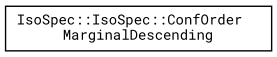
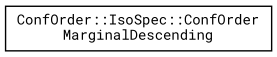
node "IsoSpec::IsoSpec::ConfOrder MarginalDescending": label "IsoSpec::IsoSpec::ConfOrder MarginalDescending" -> "ConfOrder::IsoSpec::ConfOrder MarginalDescending"
